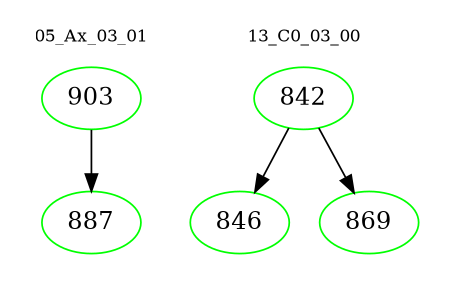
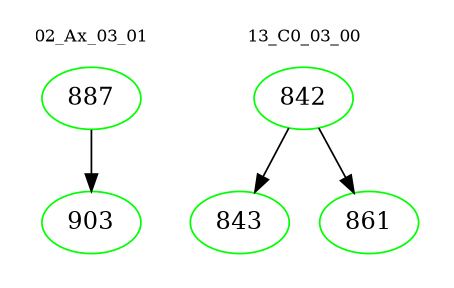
cluster "05_Ax_03_01": label "05_Ax_03_01" -> "02_Ax_03_01"
edge "903" -> "887": reversed
node "846": label "846" -> "843"
node "869": label "869" -> "861"
